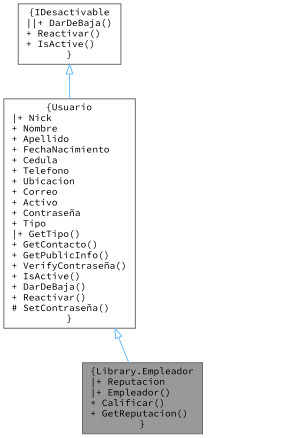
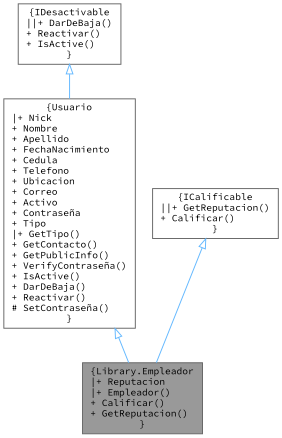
node "{ICalificable ||+ GetReputacion() + Calificar() }": added
